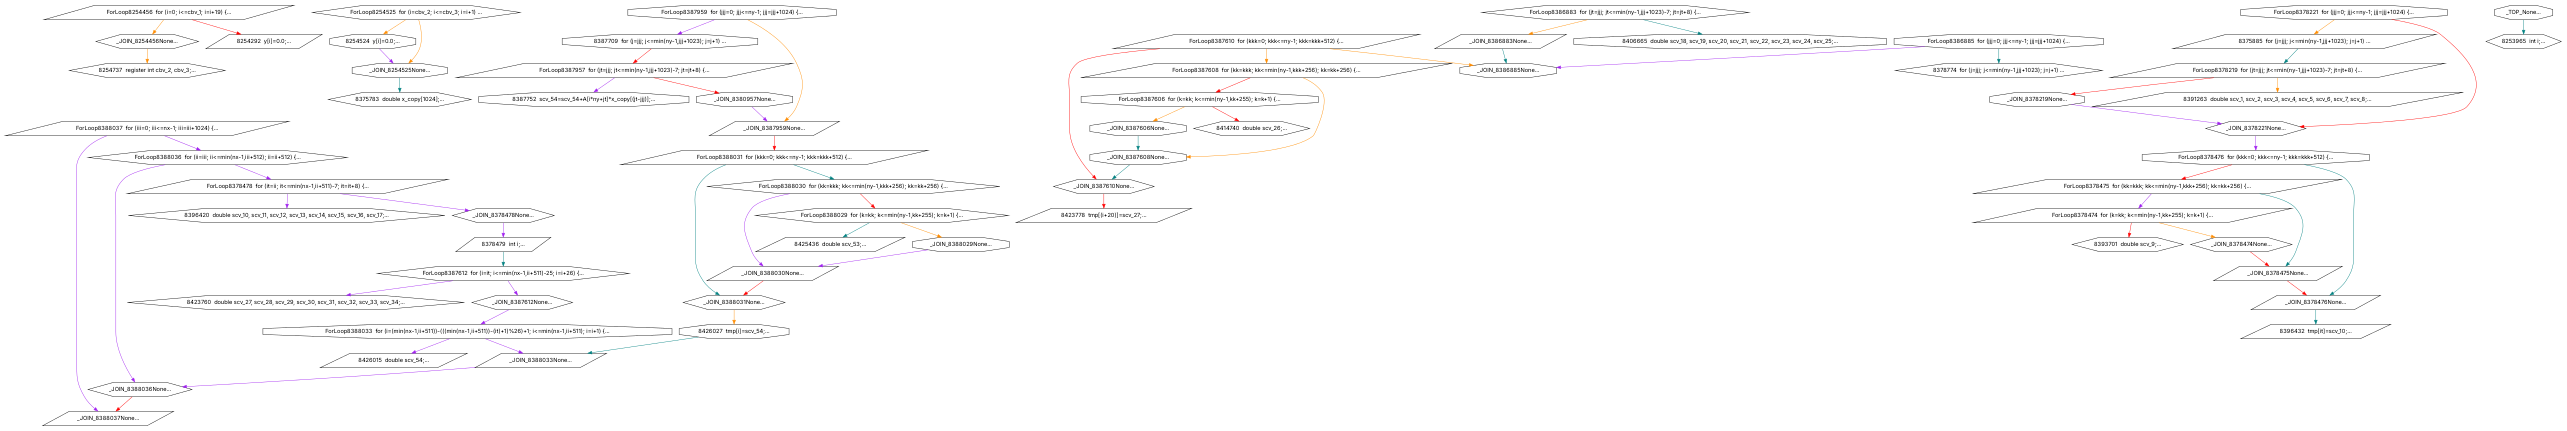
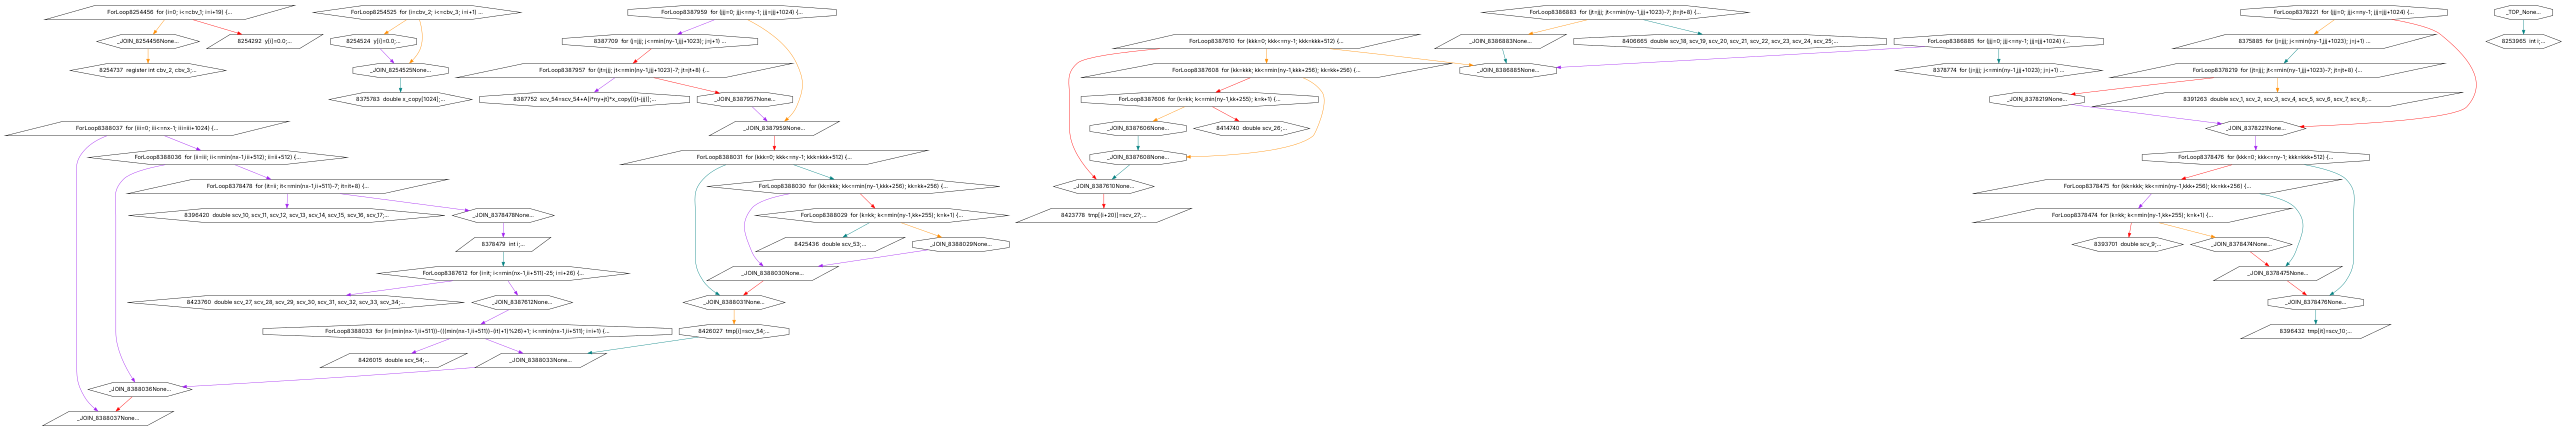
node "_JOIN_8380957None...": label "_JOIN_8380957None..." -> "_JOIN_8387957None..."
node "_JOIN_8378476None...": shape parallelogram -> octagon
